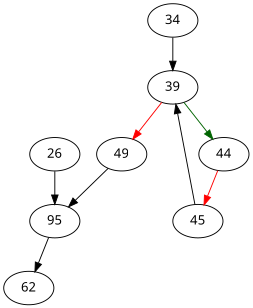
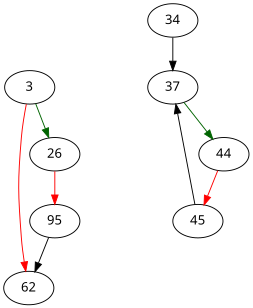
node "3": added
node "39": label "39" -> "37"
node "49": removed
edge "26" -> "95": color black -> red
